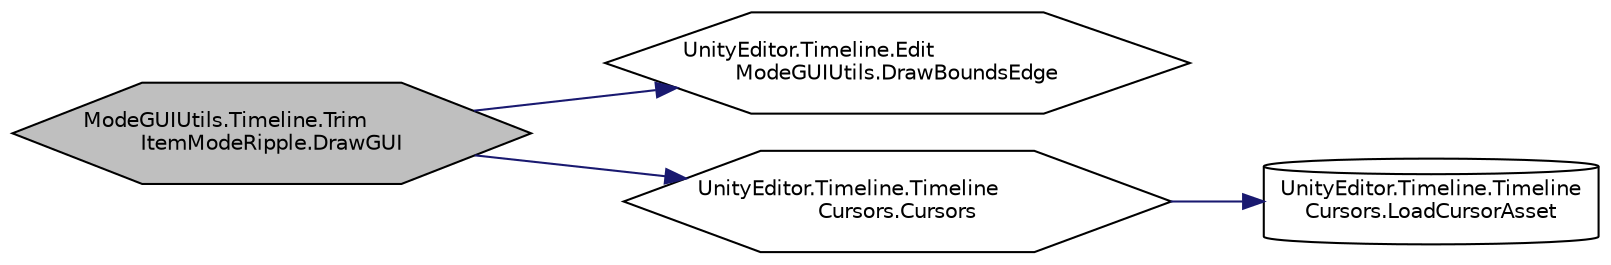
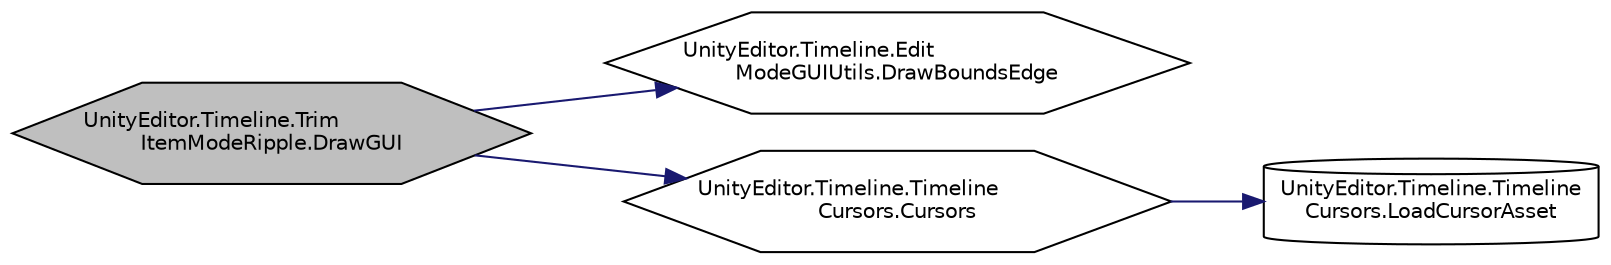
node "ModeGUIUtils.Timeline.Trim ItemModeRipple.DrawGUI": label "ModeGUIUtils.Timeline.Trim ItemModeRipple.DrawGUI" -> "UnityEditor.Timeline.Trim ItemModeRipple.DrawGUI"
